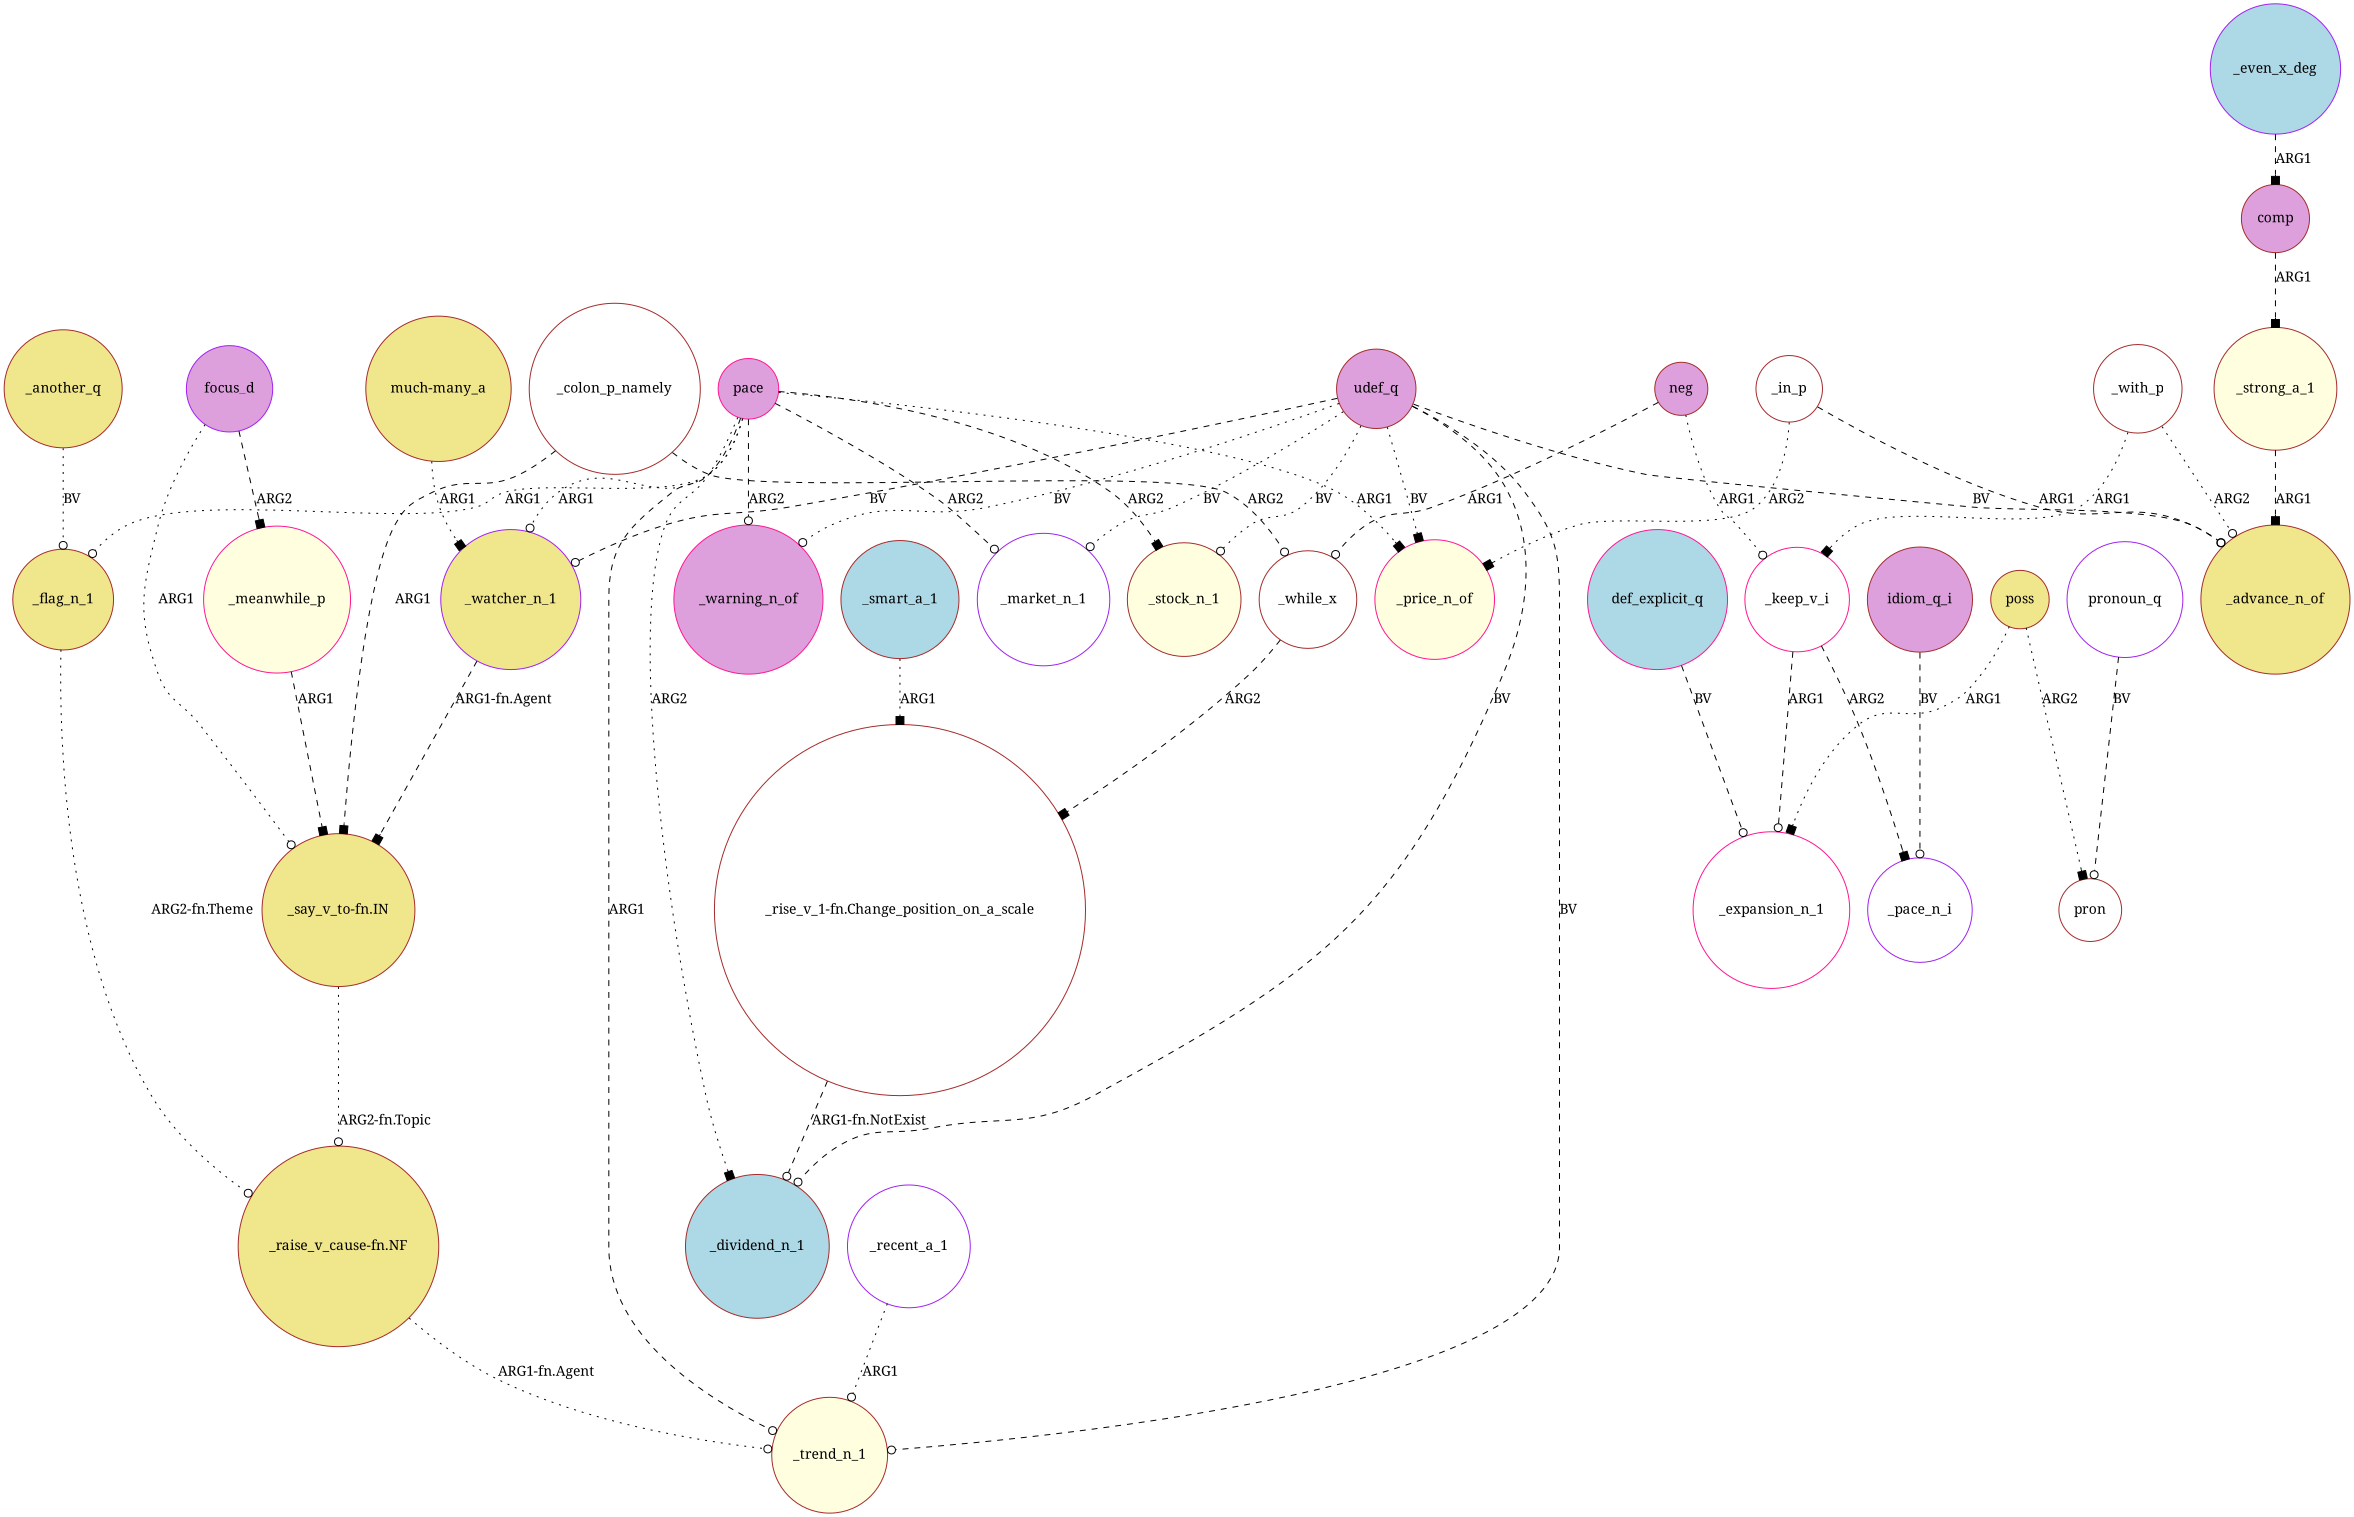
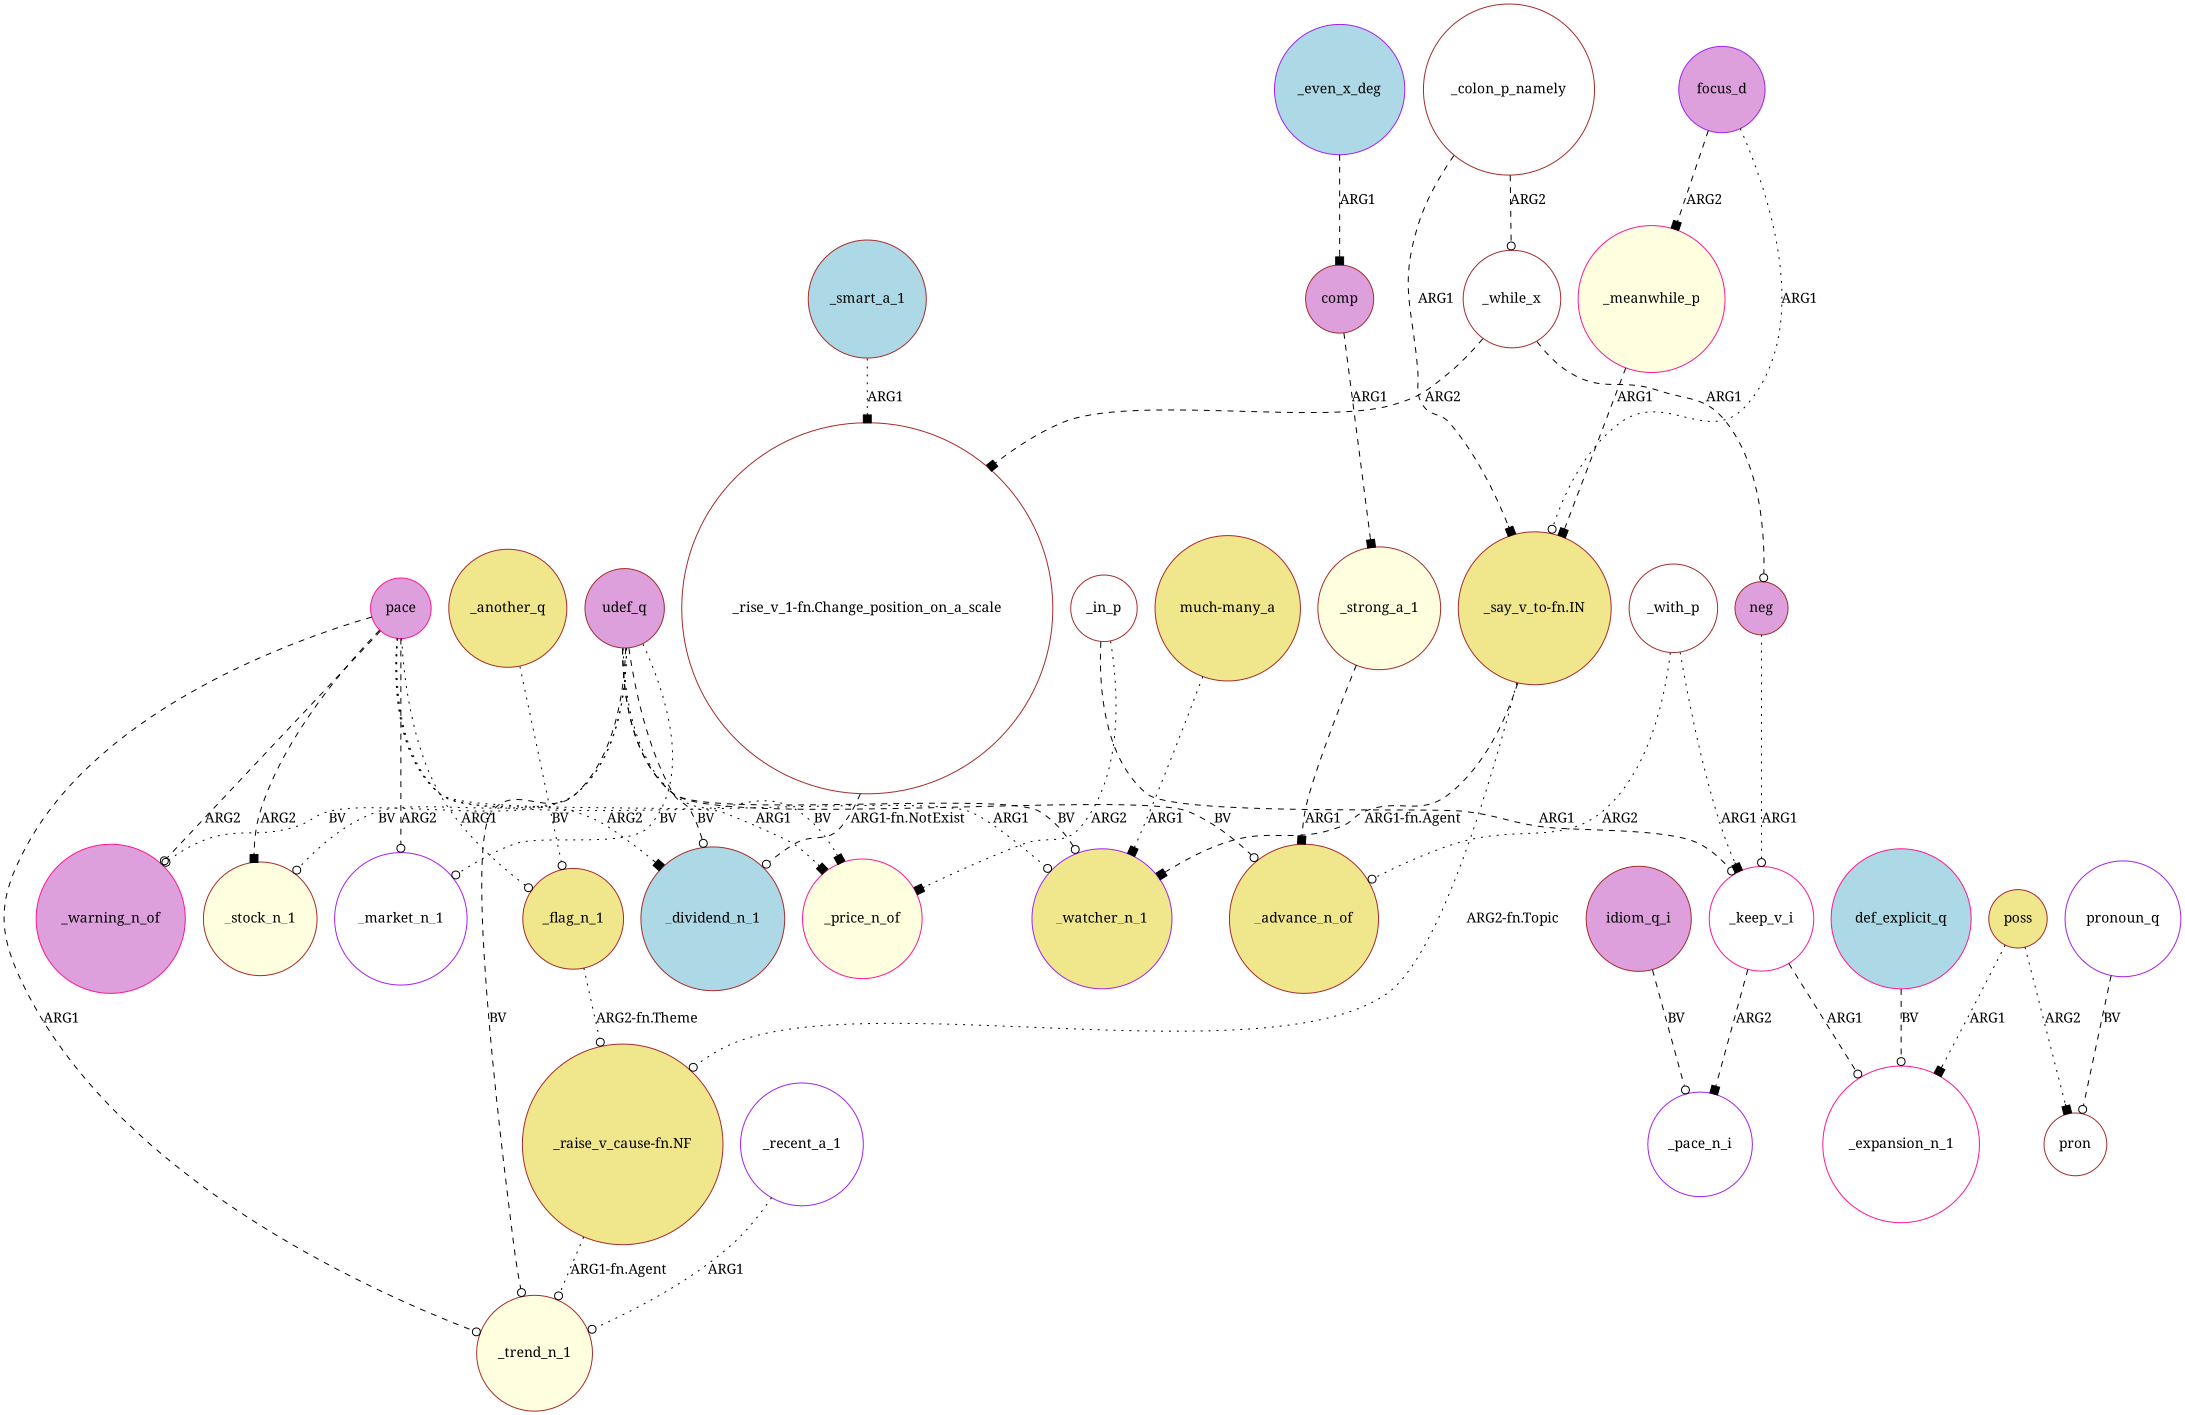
edge "neg" -> "_while_x": reversed
edge "_in_p" -> "_advance_n_of": now "_in_p" -> "_keep_v_i"
edge "_watcher_n_1" -> "_say_v_to-fn.IN": reversed
